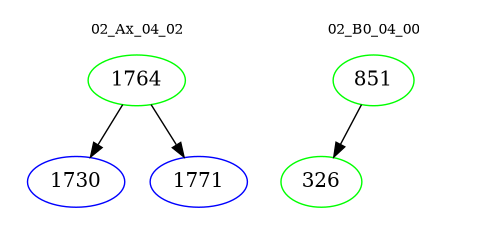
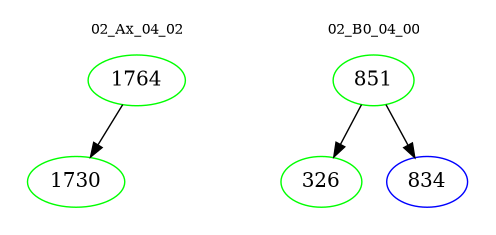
node "1730": color blue -> green
node "1771": removed
node "834": added
